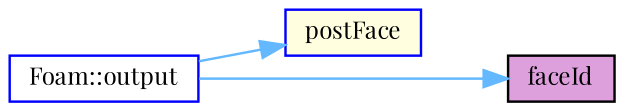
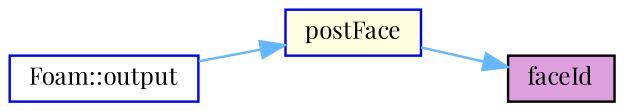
edge "Foam::output" -> "faceId": now "postFace" -> "faceId"
